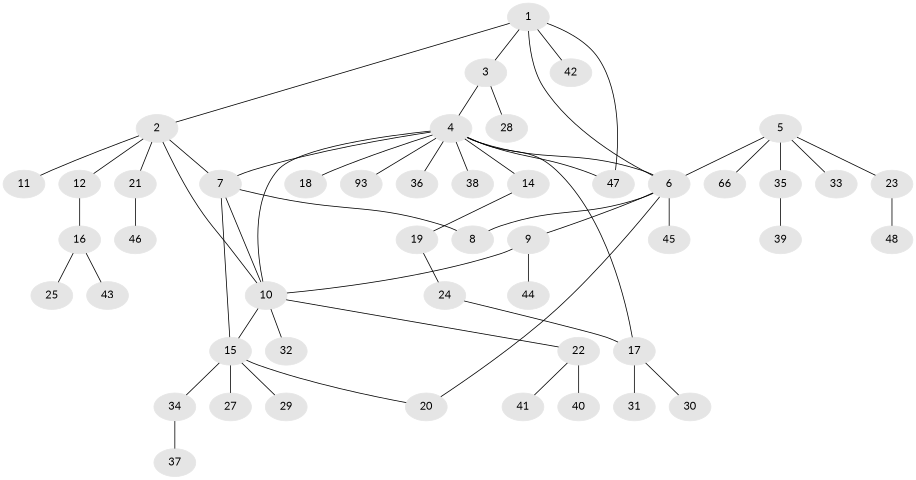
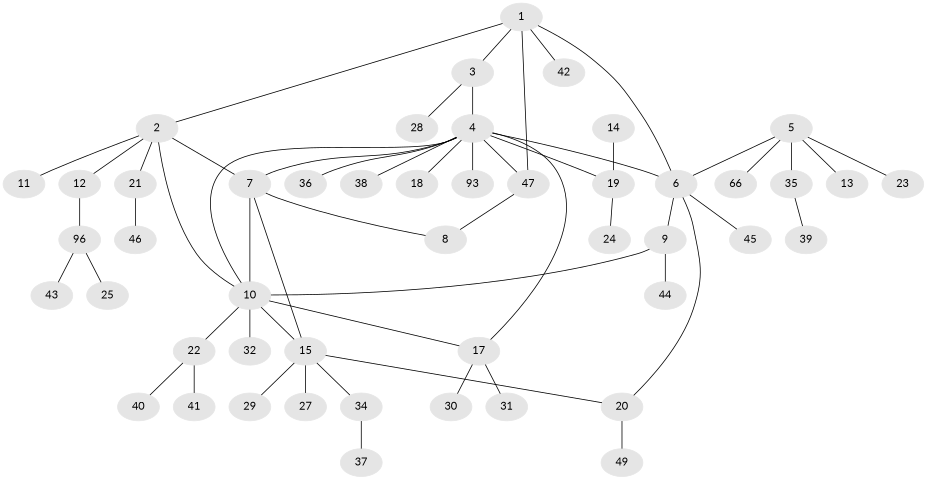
edge "4" -- "14": now "4" -- "19"
node "33": label "33" -> "13"
edge "6" -- "8": now "47" -- "8"
node "16": label "16" -> "96"
node "48": removed
edge "24" -- "17": now "10" -- "17"
node "49": added
